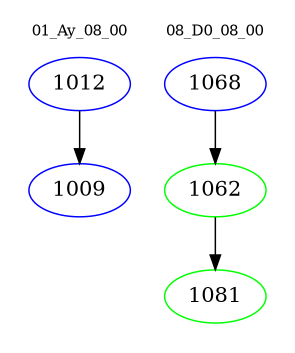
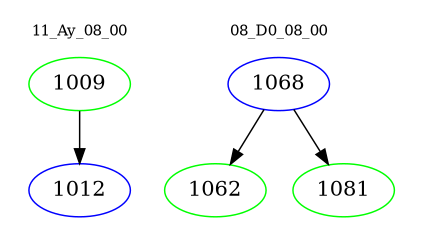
cluster "01_Ay_08_00": label "01_Ay_08_00" -> "11_Ay_08_00"
edge "1012" -> "1009": reversed
node "1009": color blue -> green
edge "1062" -> "1081": now "1068" -> "1081"
